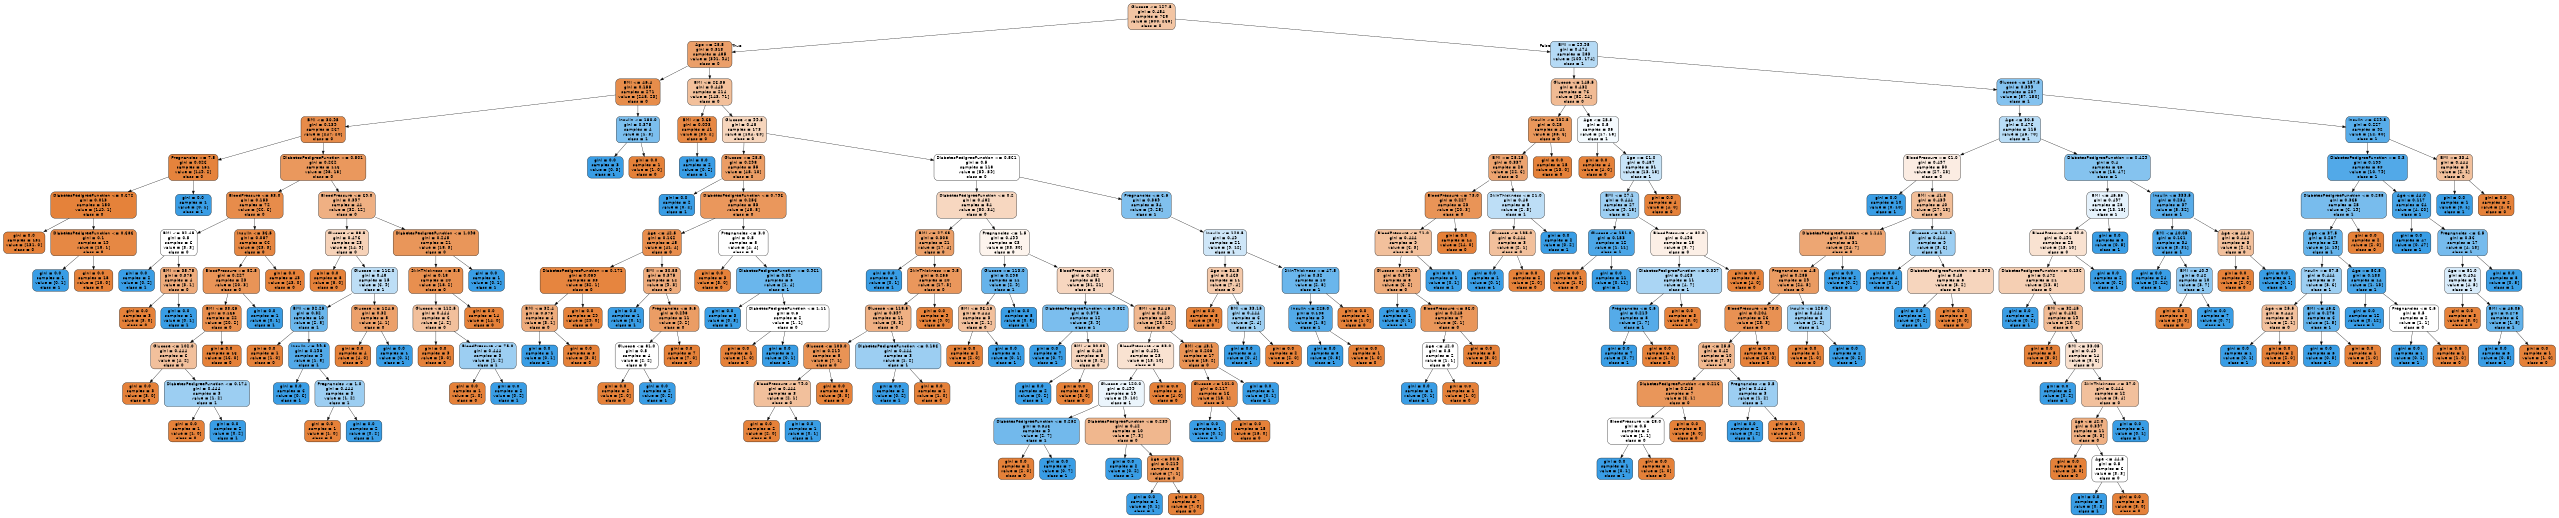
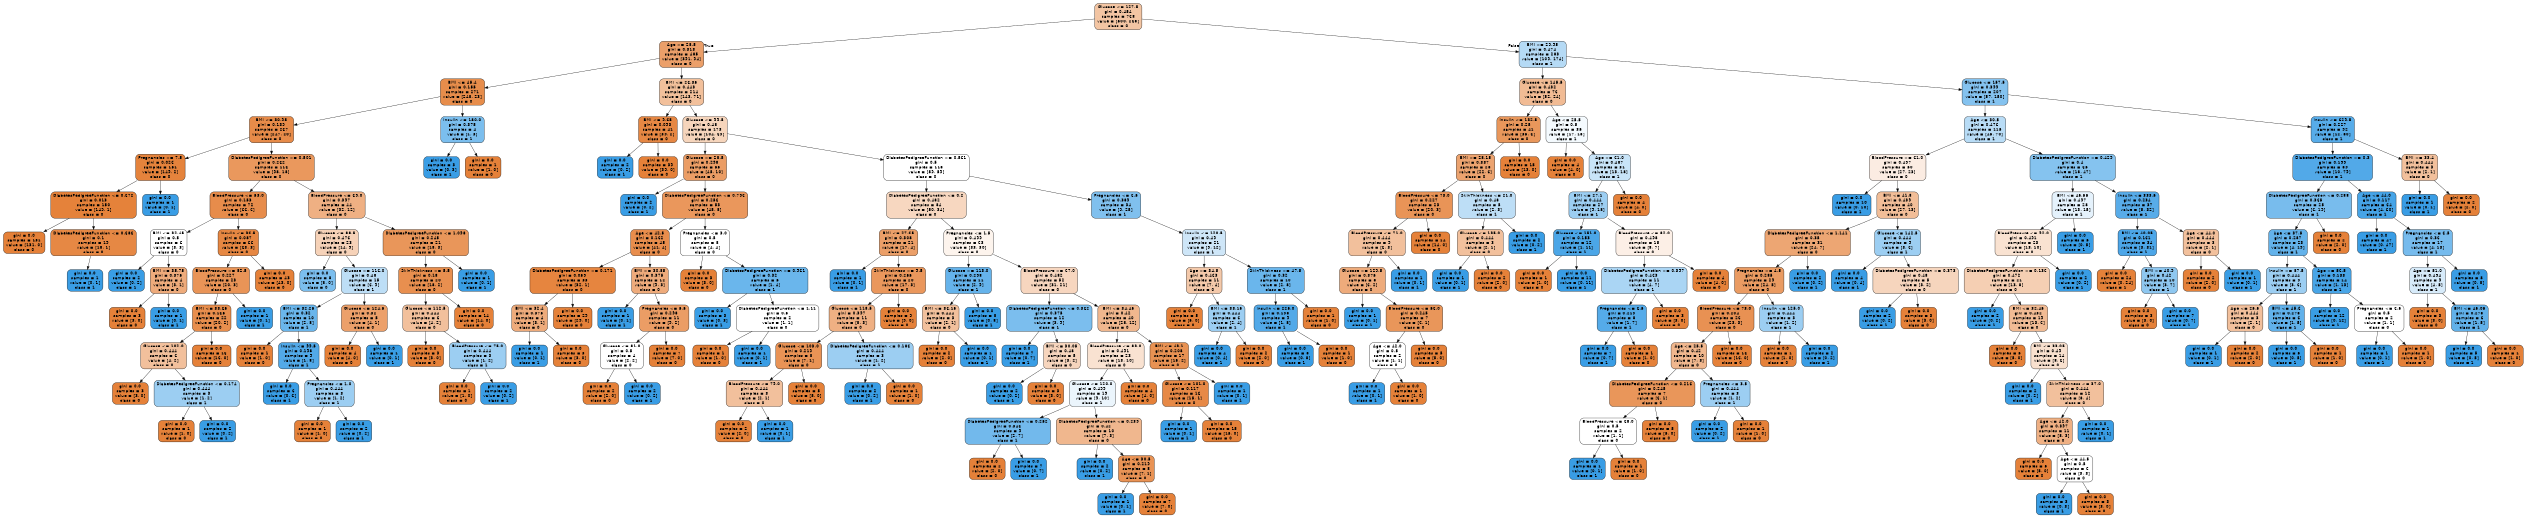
node "gini = 0.0 samples = 39 value = [39, 0] class = 0": added
node "gini = 0.0 samples = 18 value = [18, 0] class = 0": removed
node "gini = 0.0 samples = 8 value = [8, 0] class = 0": fillcolor #e58139 -> #7bbeee
node "gini = 0.0 samples = 11 value = [0, 11] gini = 1": label "gini = 0.0 samples = 11 value = [0, 11] gini = 1" -> "gini = 0.0 samples = 11 value = [0, 11] class = 1"
node "gini = 0.0 samples = 24 value = [0, 24] class = 1": fillcolor #399de5 -> #e58139
